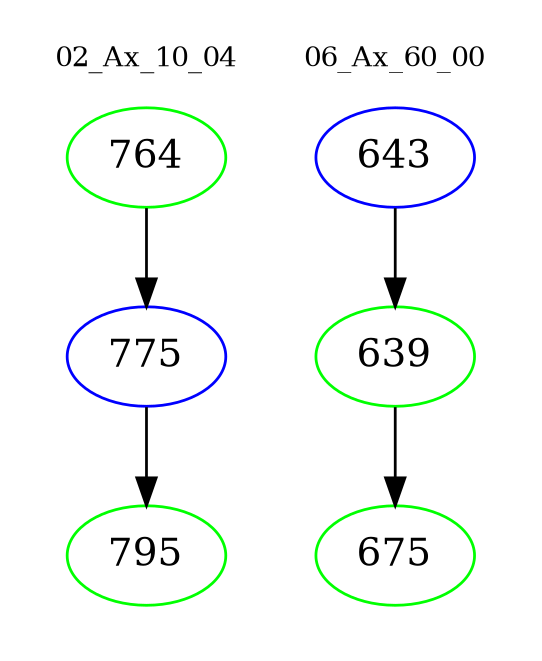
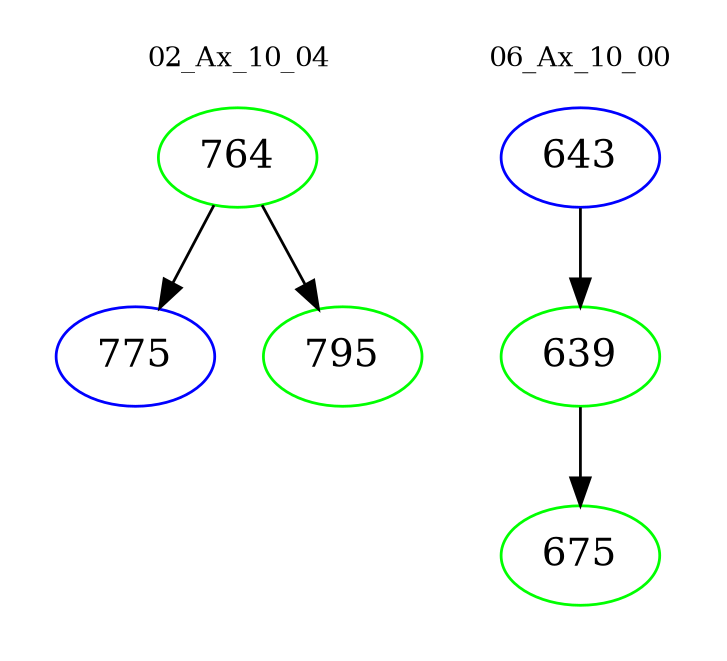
cluster "06_Ax_60_00": label "06_Ax_60_00" -> "06_Ax_10_00"
edge "775" -> "795": now "764" -> "795"
